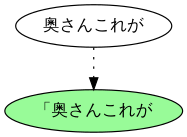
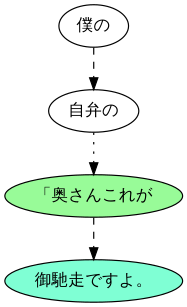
node "僕の": added
node "奥さんこれが": label "奥さんこれが" -> "自弁の"
node "御馳走ですよ。": added
